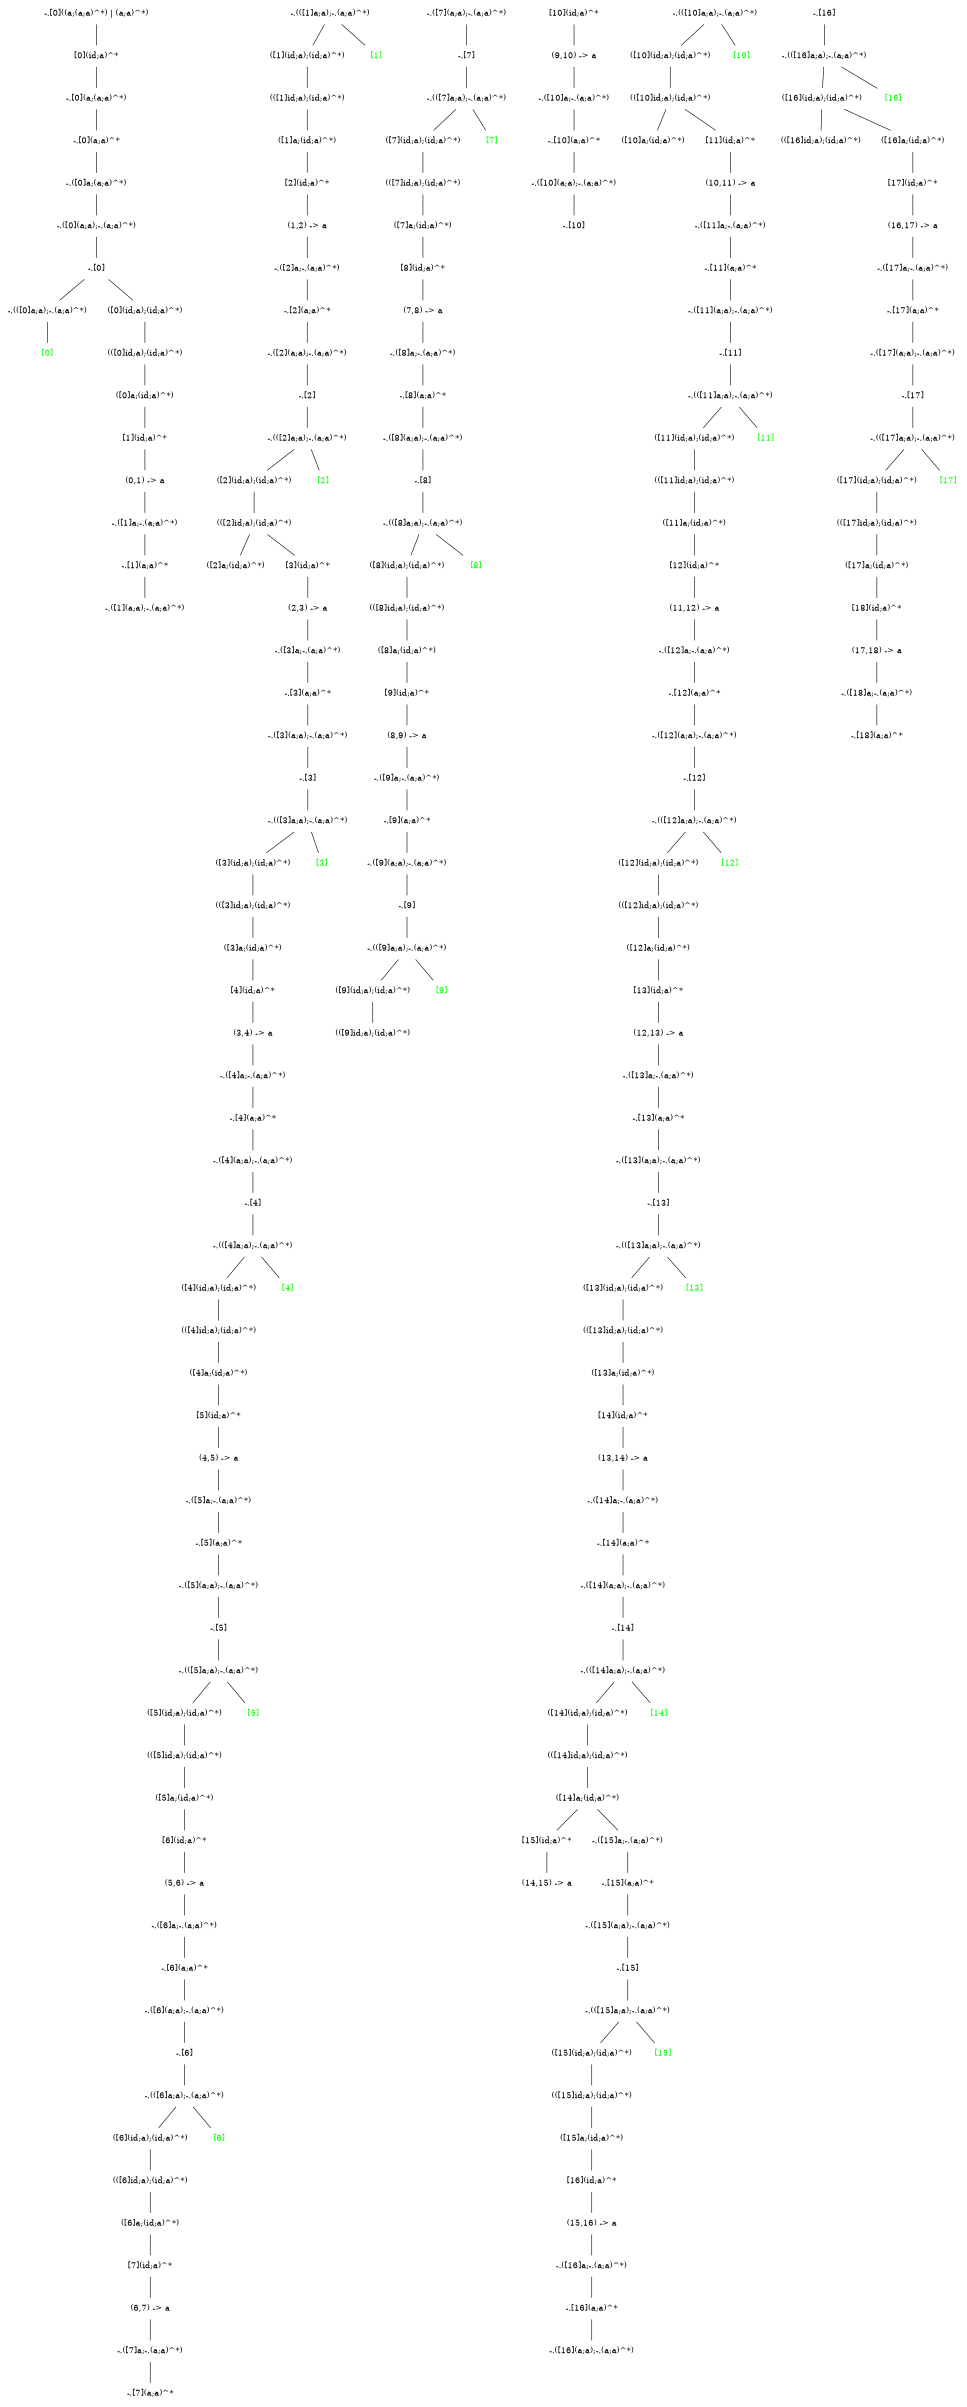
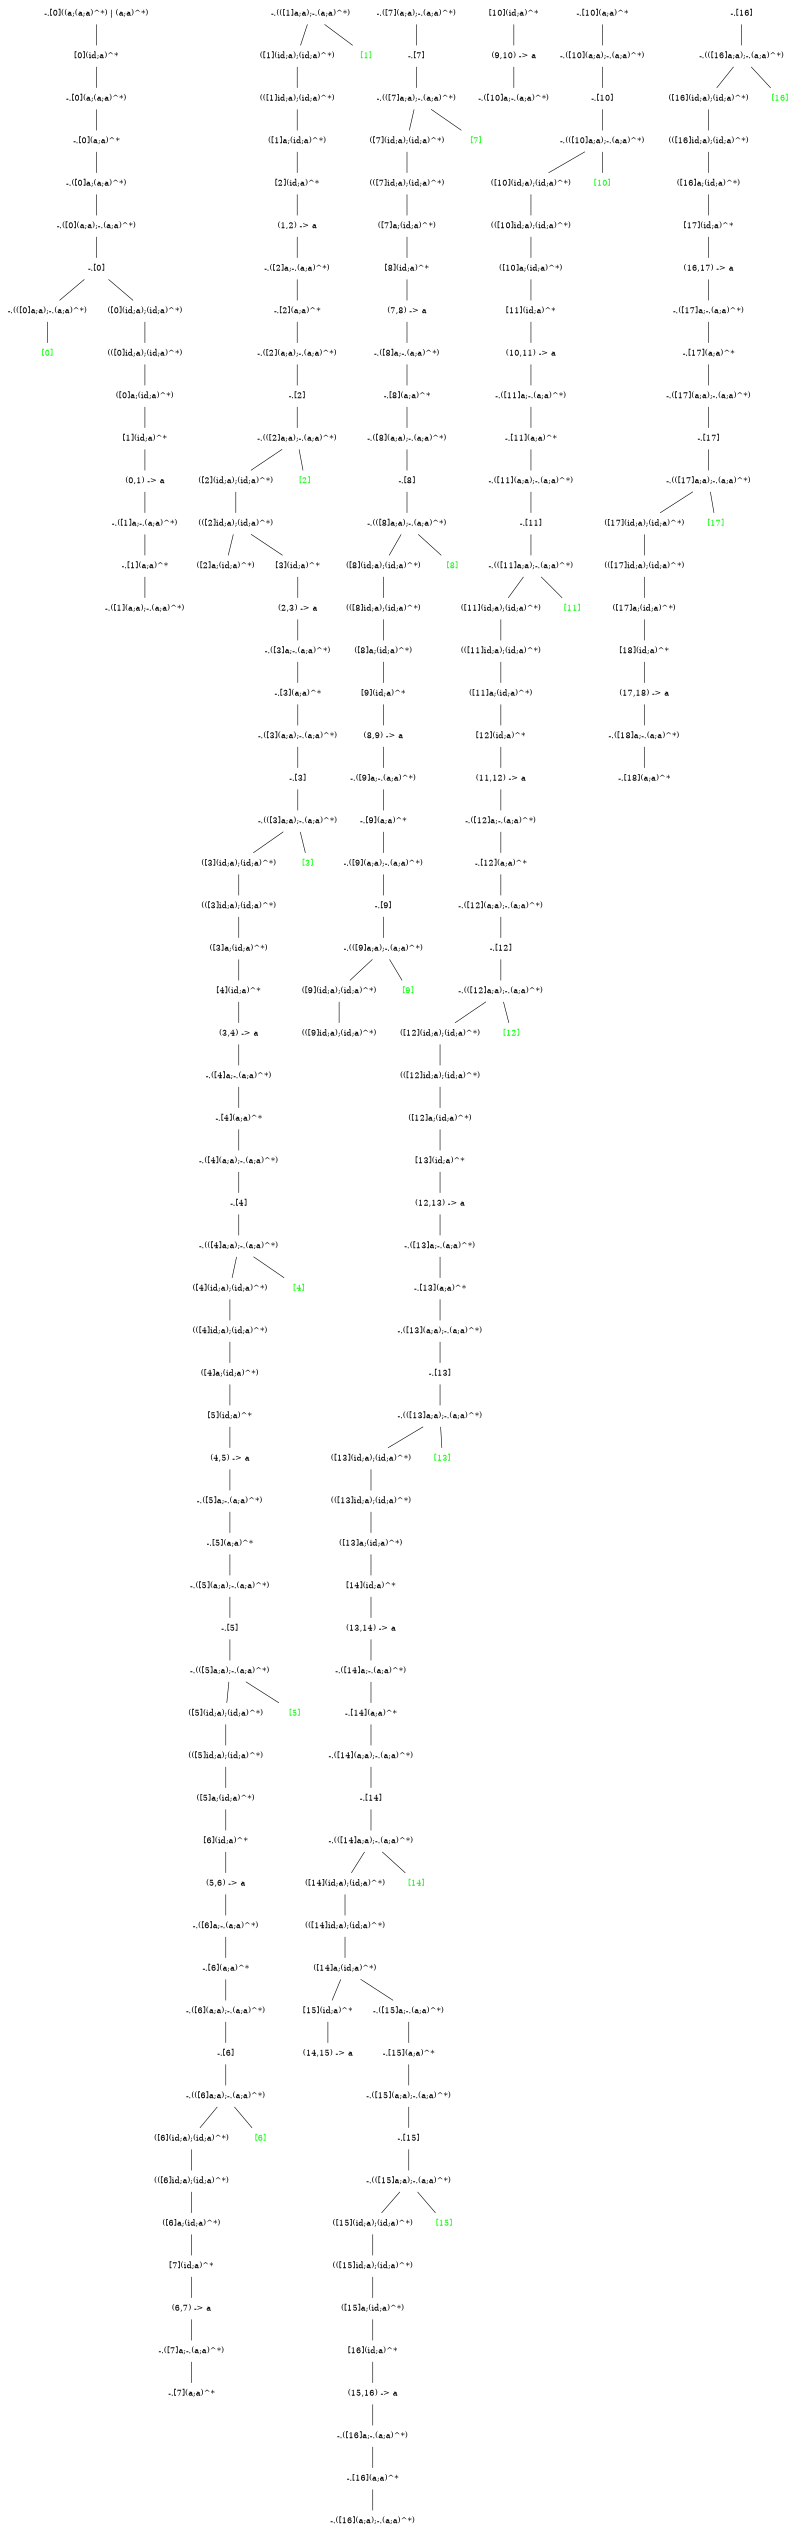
edge "-.([10]a;-.(a;a)^*)" -- "-.[10](a;a)^*": removed
edge "-.[10]" -- "-.(([10]a;a);-.(a;a)^*)": added
edge "(([10]id;a);(id;a)^*)" -- "[11](id;a)^*": now "([10]a;(id;a)^*)" -- "[11](id;a)^*"
edge "([16](id;a);(id;a)^*)" -- "([16]a;(id;a)^*)": now "(([16]id;a);(id;a)^*)" -- "([16]a;(id;a)^*)"
